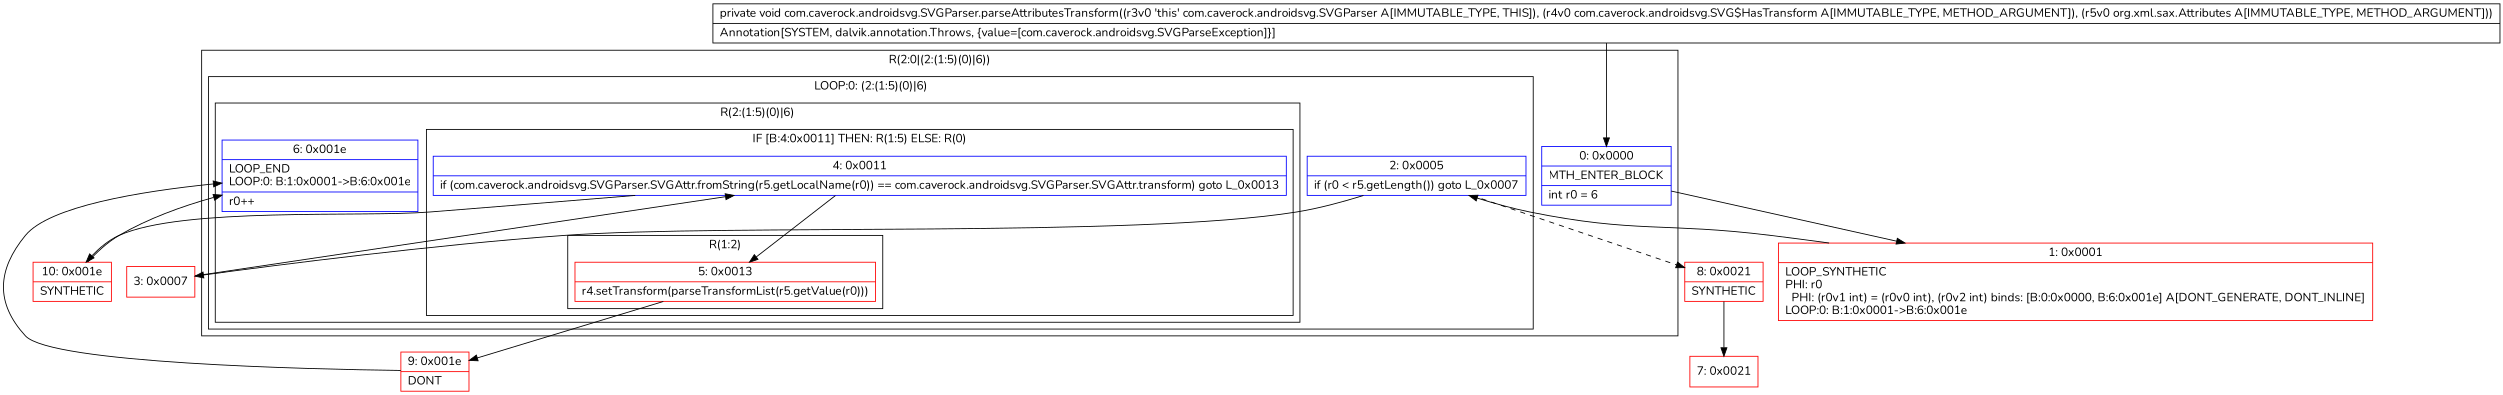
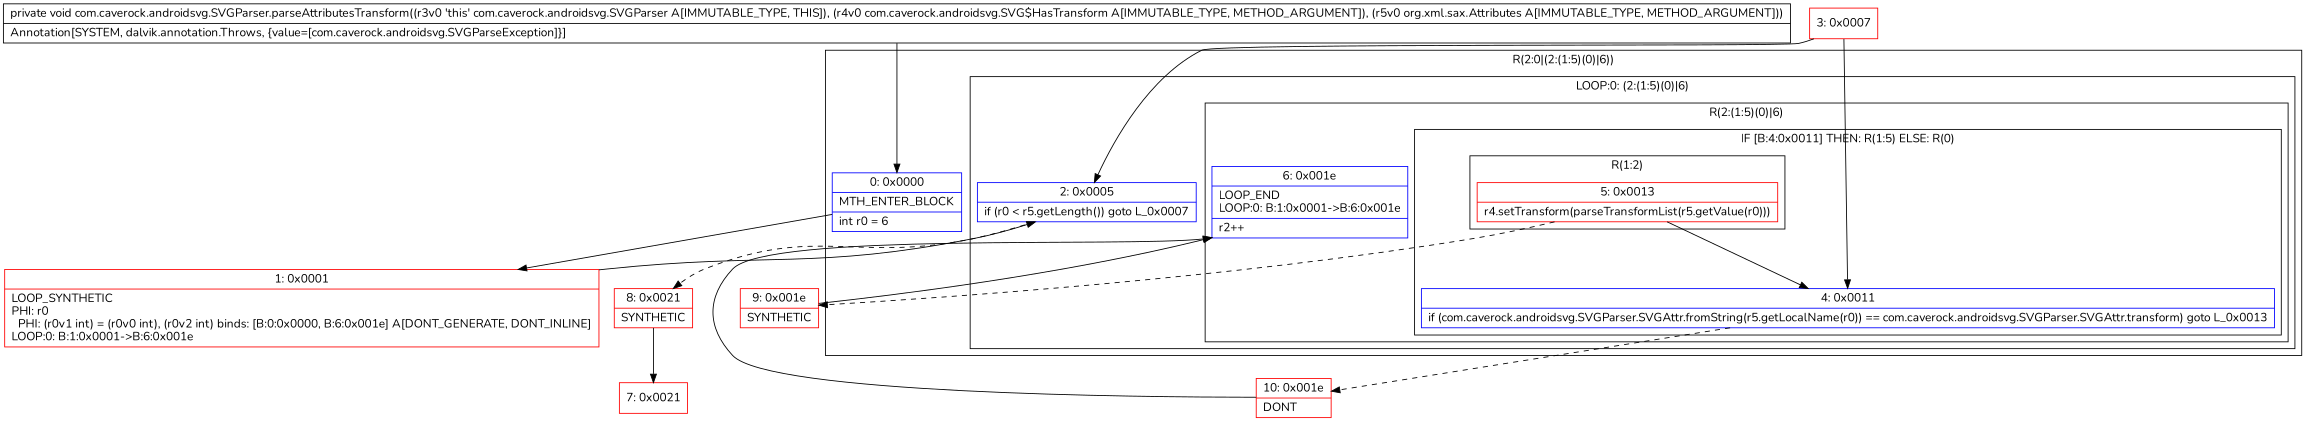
node "6: 0x001e": text "r0++" -> "r2++"
edge "4: 0x0011" -> "10: 0x001e": style solid -> dashed
edge "4: 0x0011" -> "5: 0x0013": reversed
edge "2: 0x0005" -> "3: 0x0007": reversed
node "10: 0x001e": text "SYNTHETIC" -> "DONT"
edge "5: 0x0013" -> "9: 0x001e": style solid -> dashed
node "9: 0x001e": text "DONT" -> "SYNTHETIC"
